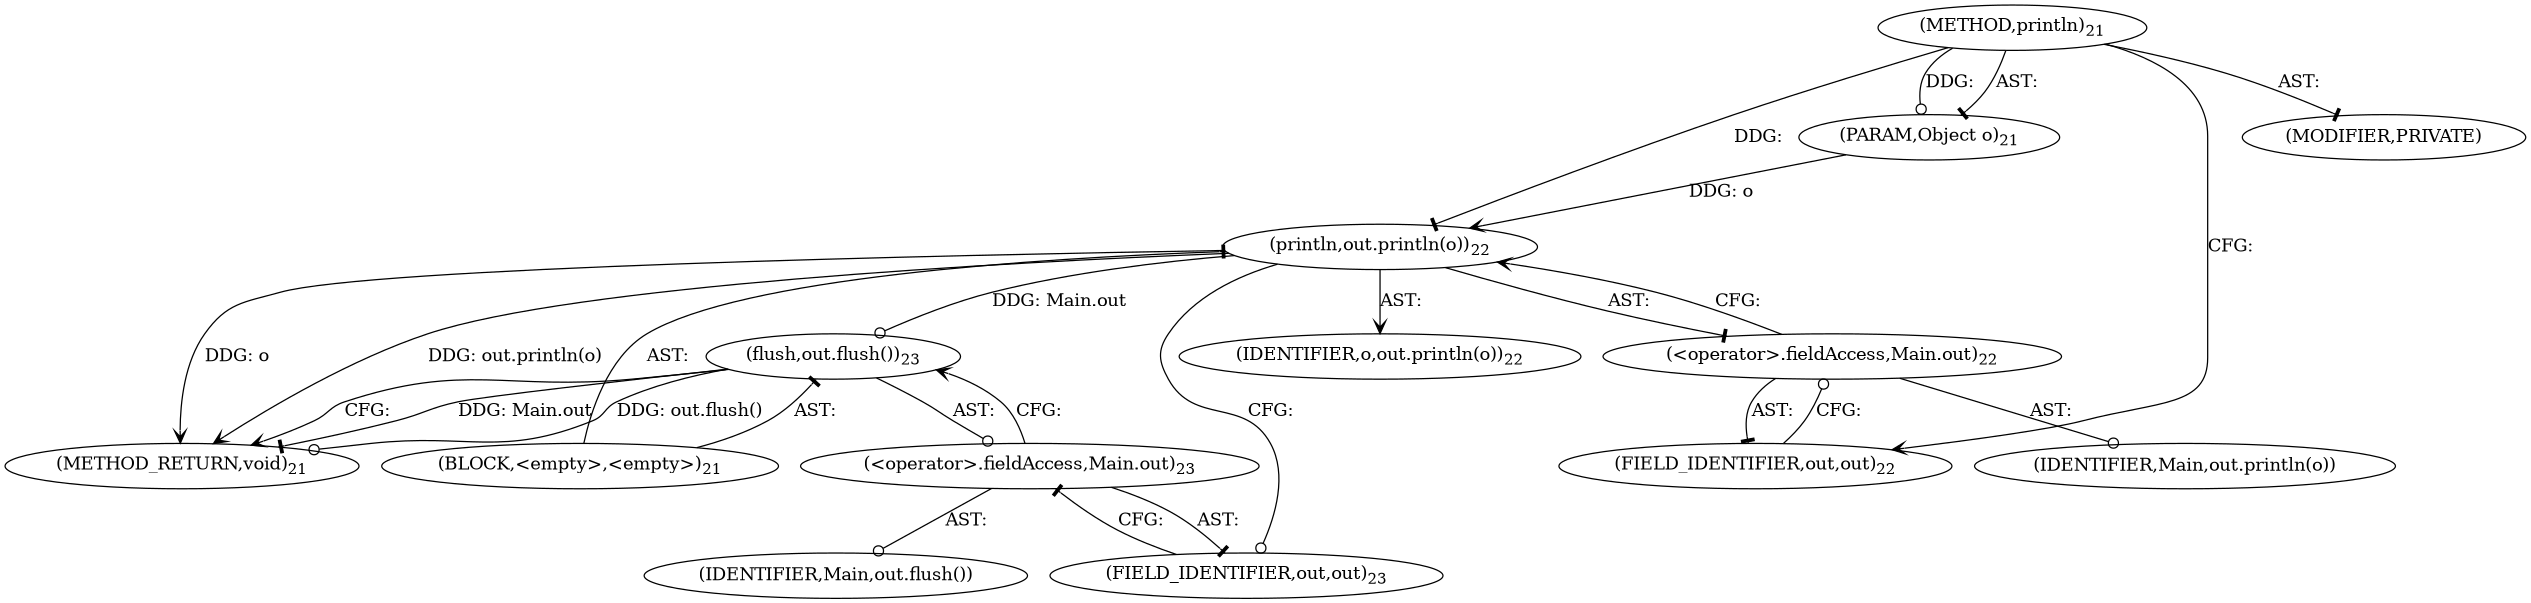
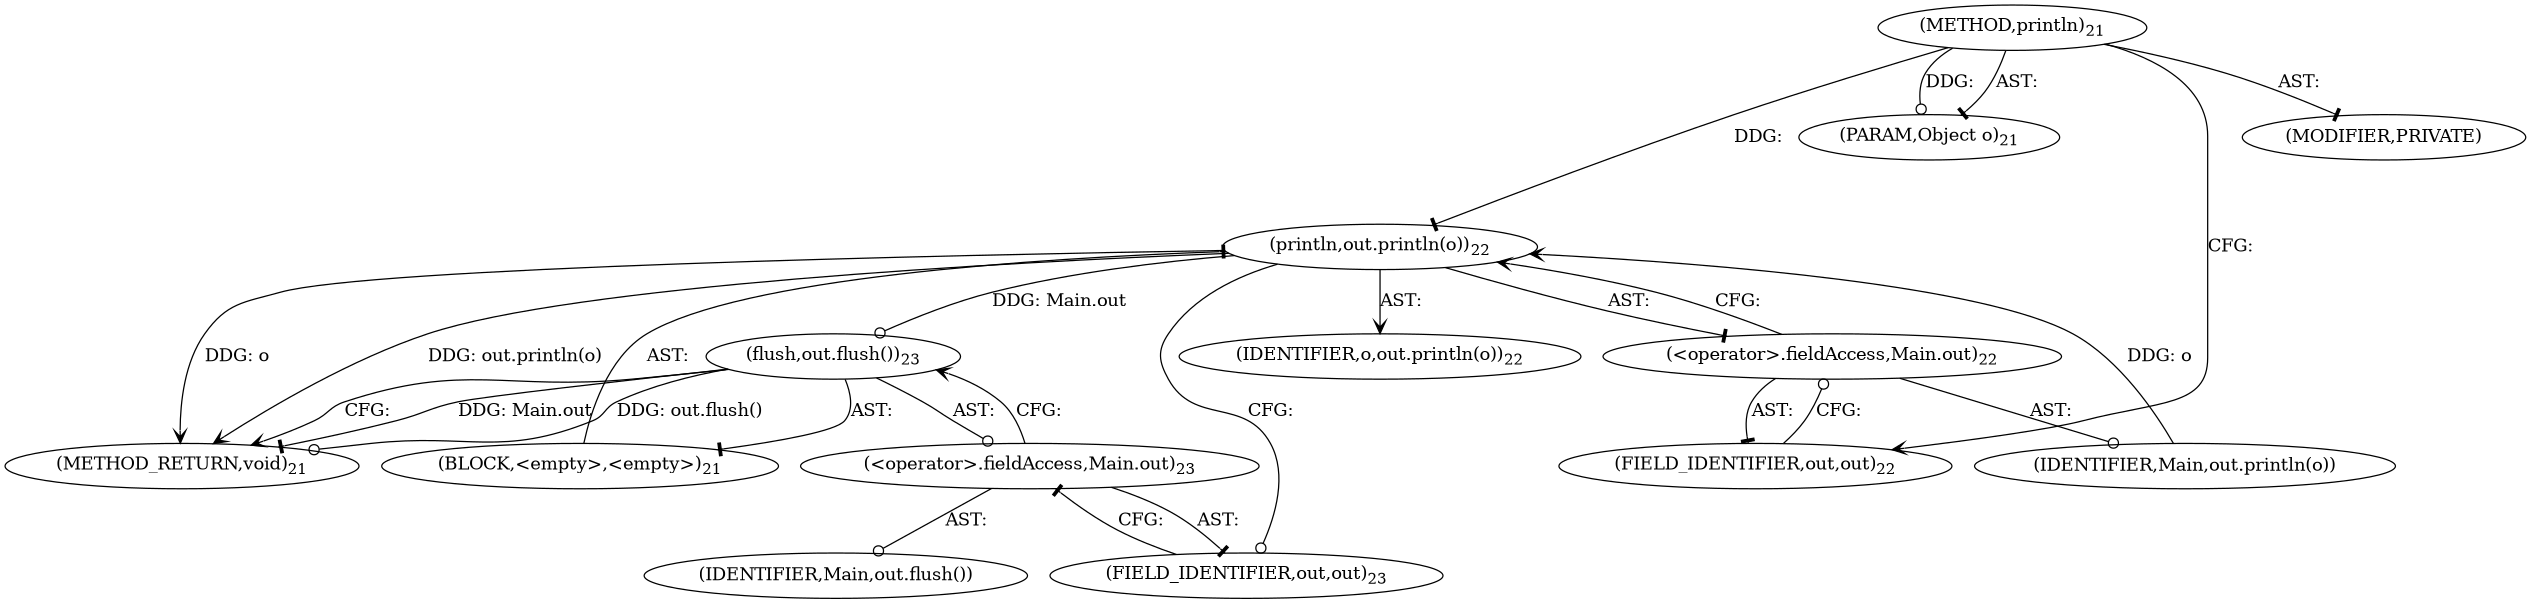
edge "(PARAM,Object o)" -> "(println,out.println(o))": now "(IDENTIFIER,Main,out.println(o))" -> "(println,out.println(o))"
edge "(BLOCK,<empty>,<empty>)" -> "(flush,out.flush())": reversed
